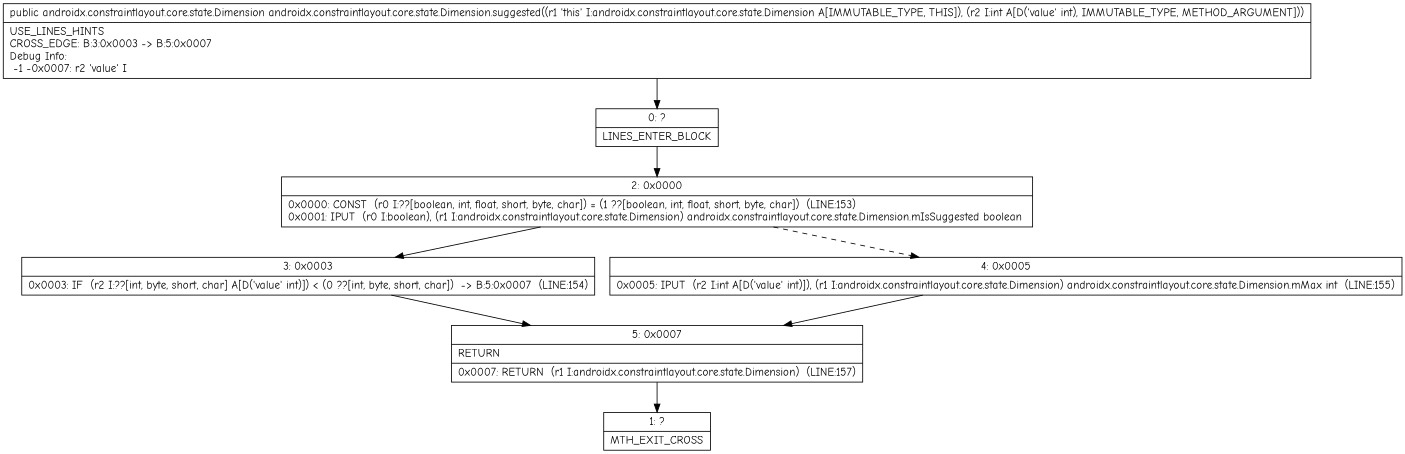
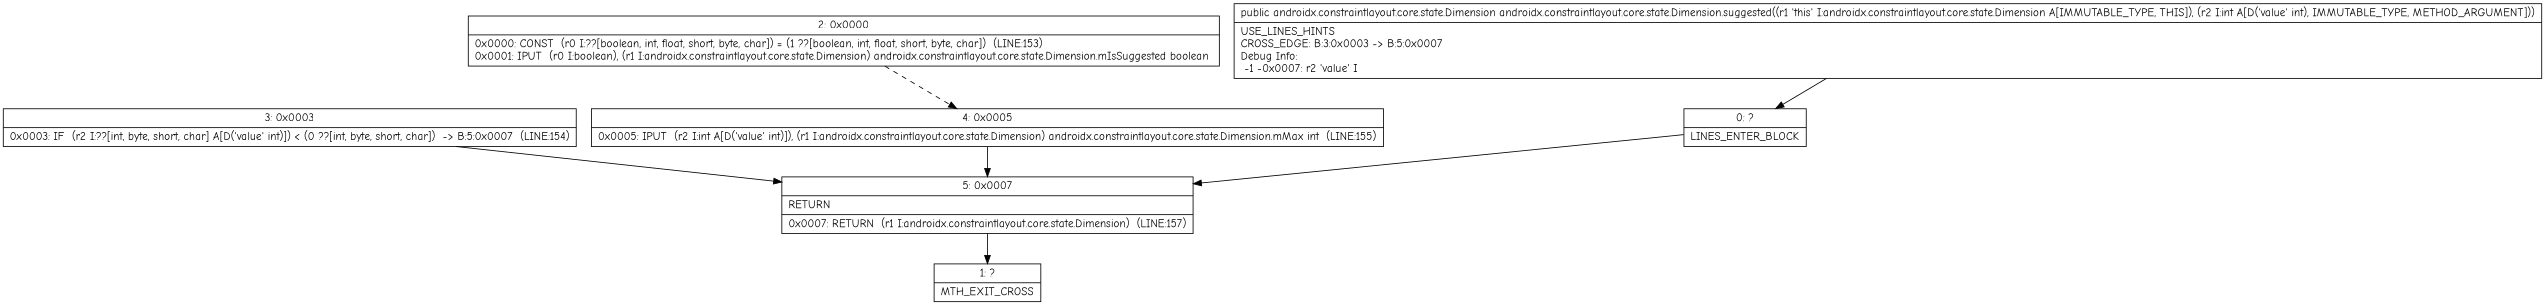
edge "0: ?" -> "2: 0x0000": now "0: ?" -> "5: 0x0007"
edge "2: 0x0000" -> "3: 0x0003": removed
